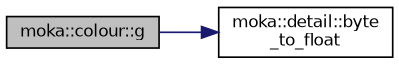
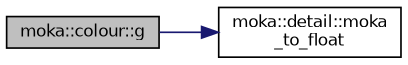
node "moka::detail::byte _to_float": label "moka::detail::byte _to_float" -> "moka::detail::moka _to_float"
